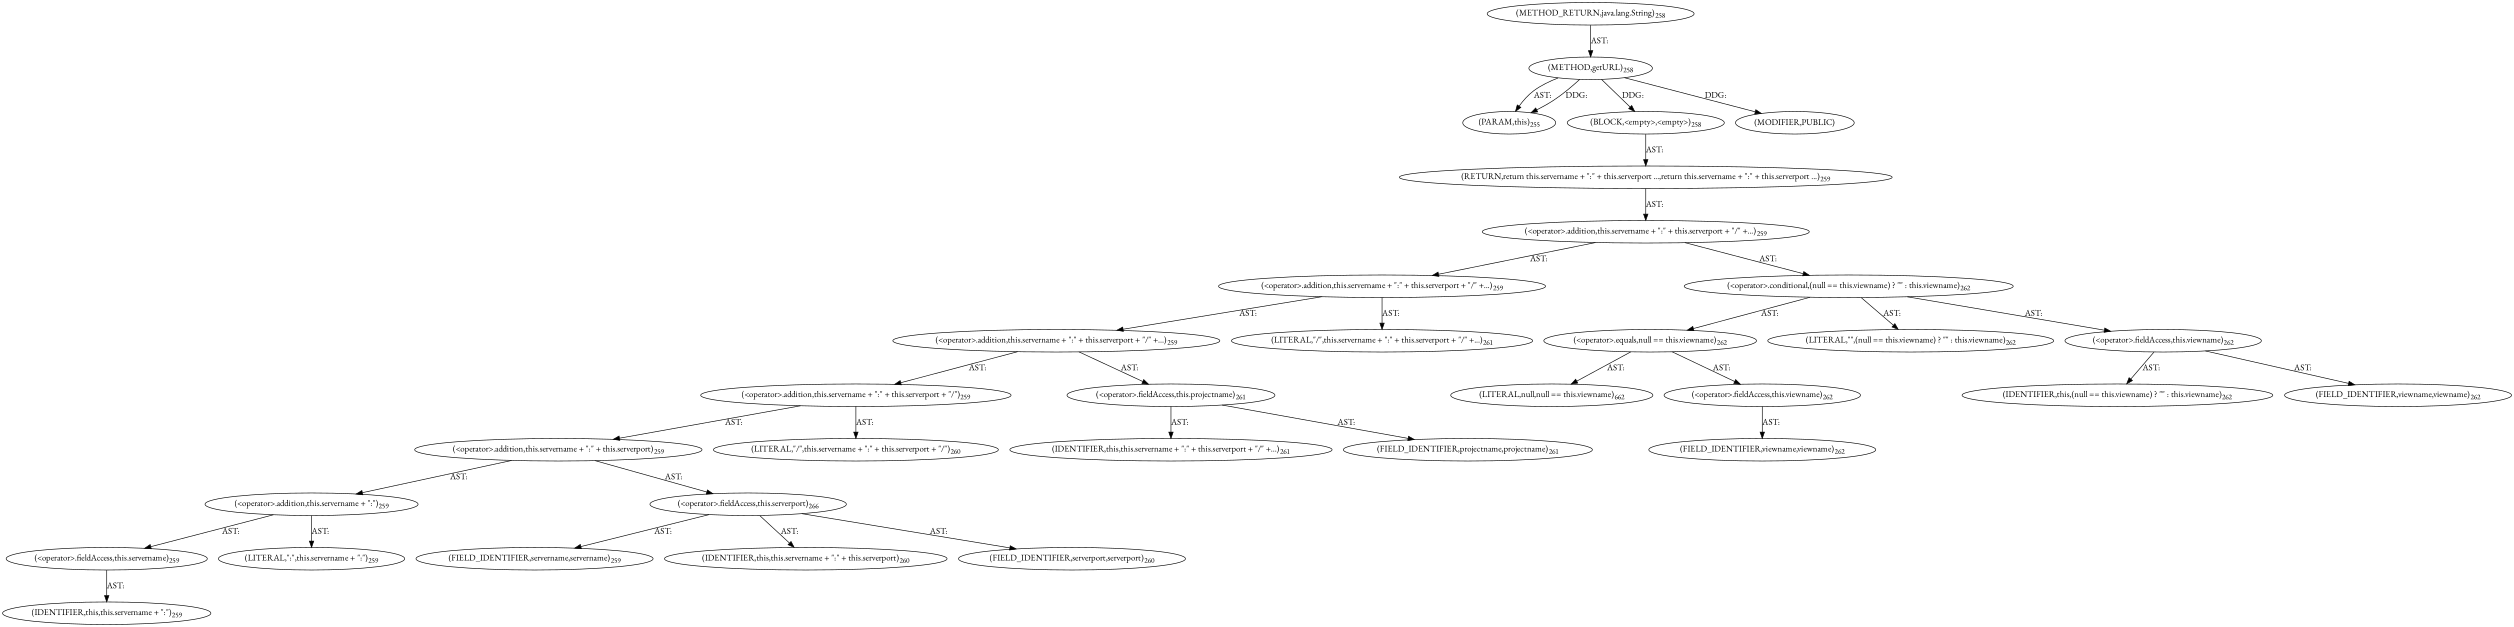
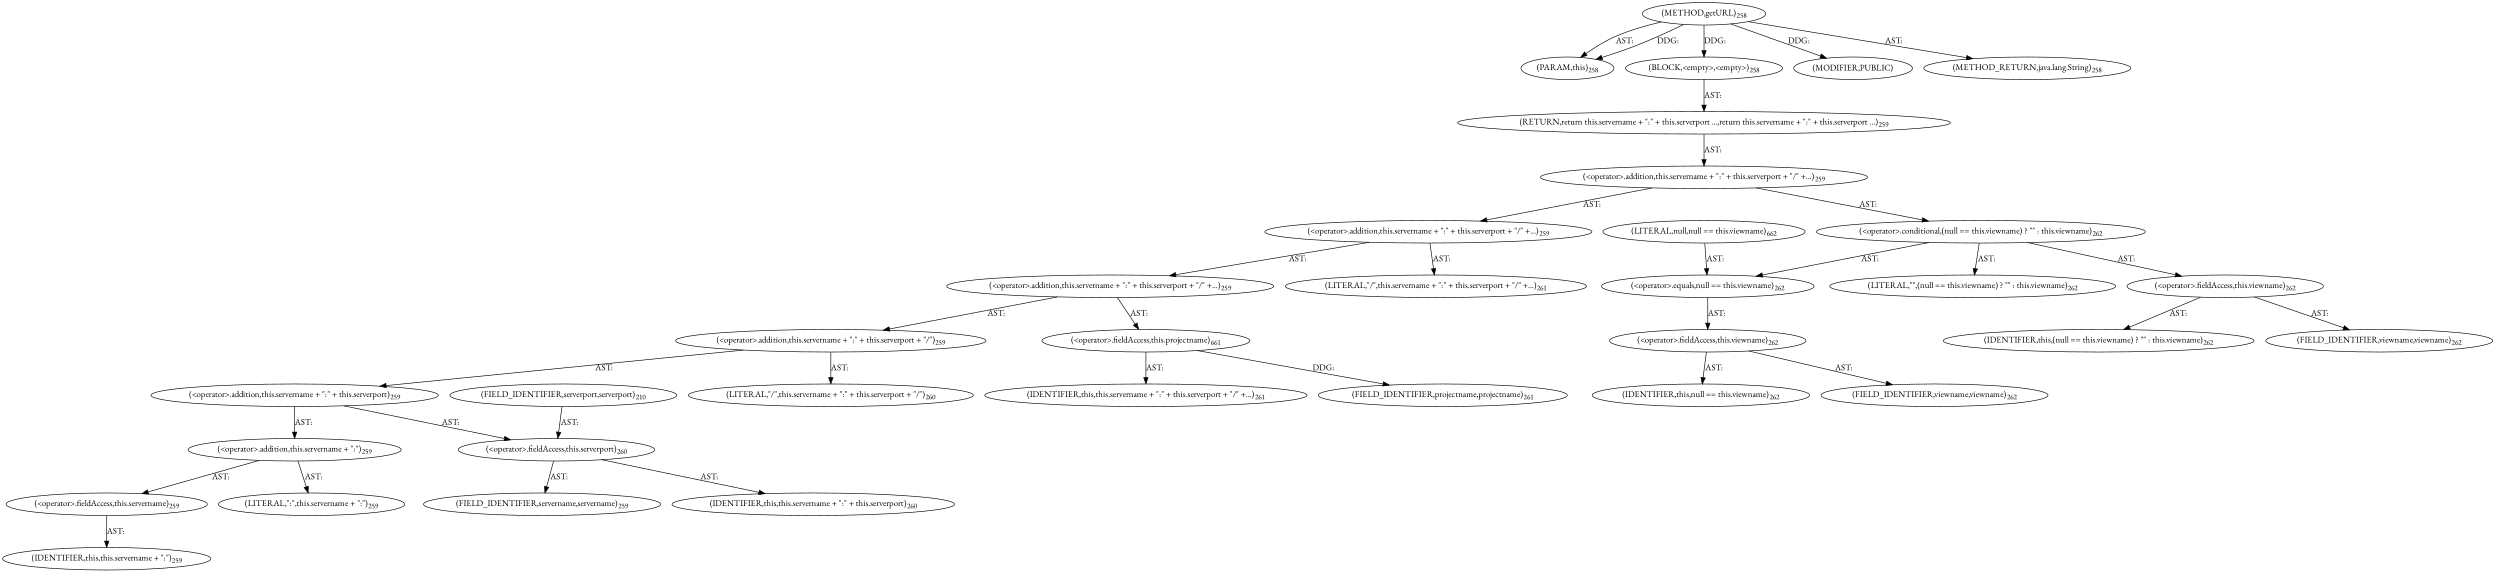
edge "(METHOD_RETURN,java.lang.String)" -> "(METHOD,getURL)": reversed
node "(PARAM,this)": text "255" -> "258"
edge "(<operator>.equals,null == this.viewname)" -> "(LITERAL,null,null == this.viewname)": reversed
node "(<operator>.fieldAccess,this.projectname)": text "261" -> "661"
node "(IDENTIFIER,this,null == this.viewname)": added
edge "(<operator>.fieldAccess,this.projectname)" -> "(FIELD_IDENTIFIER,projectname,projectname)": label "AST: " -> "DDG: "
node "(<operator>.fieldAccess,this.serverport)": text "266" -> "260"
edge "(<operator>.fieldAccess,this.serverport)" -> "(FIELD_IDENTIFIER,serverport,serverport)": reversed
node "(FIELD_IDENTIFIER,serverport,serverport)": text "260" -> "210"
